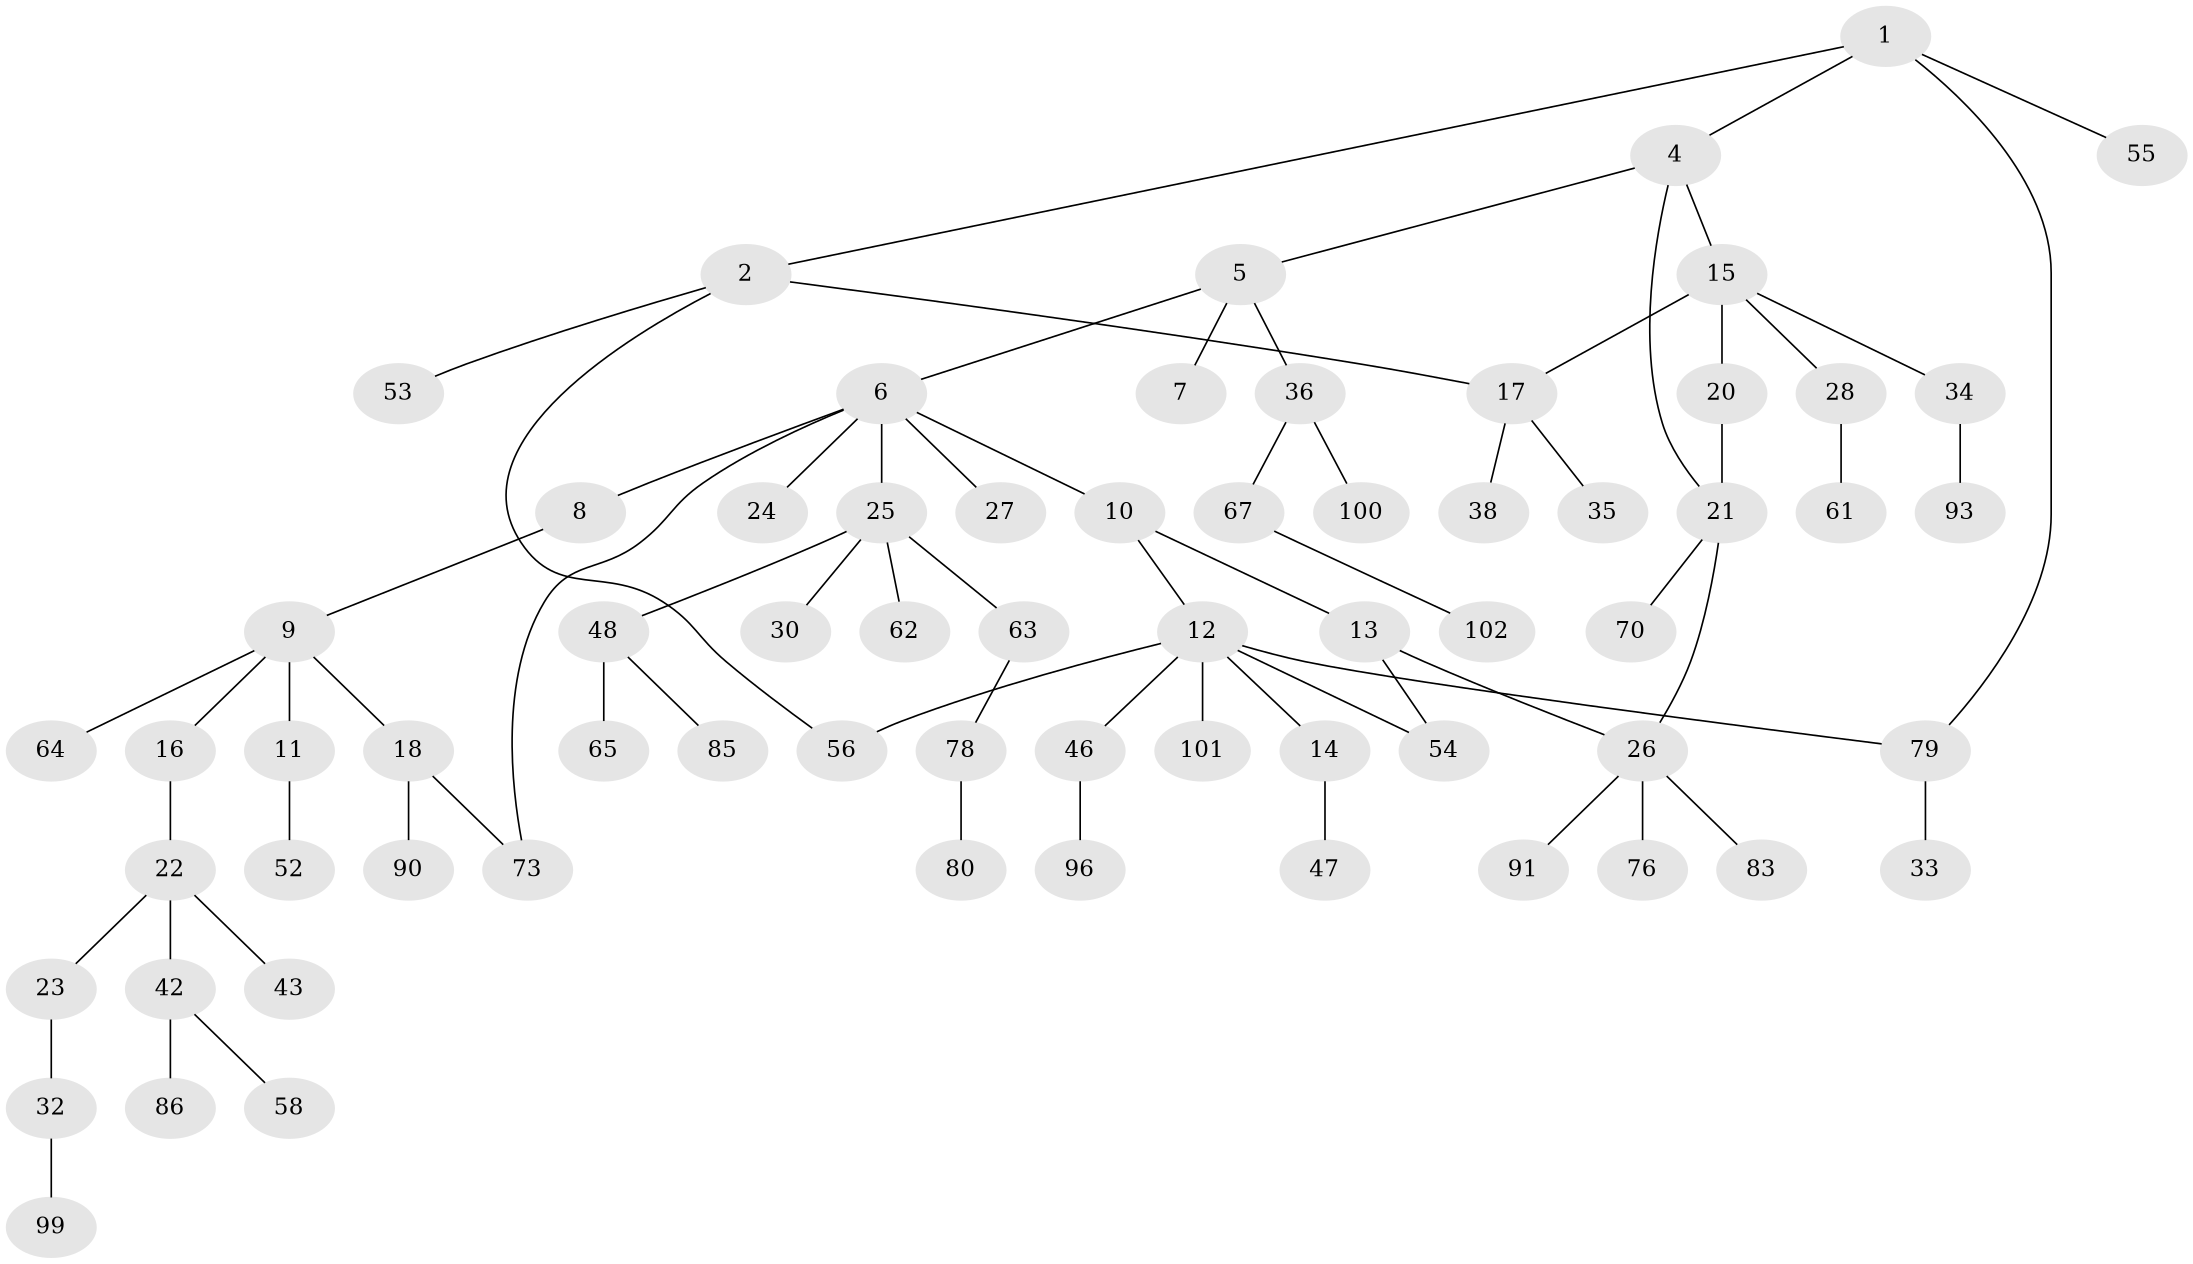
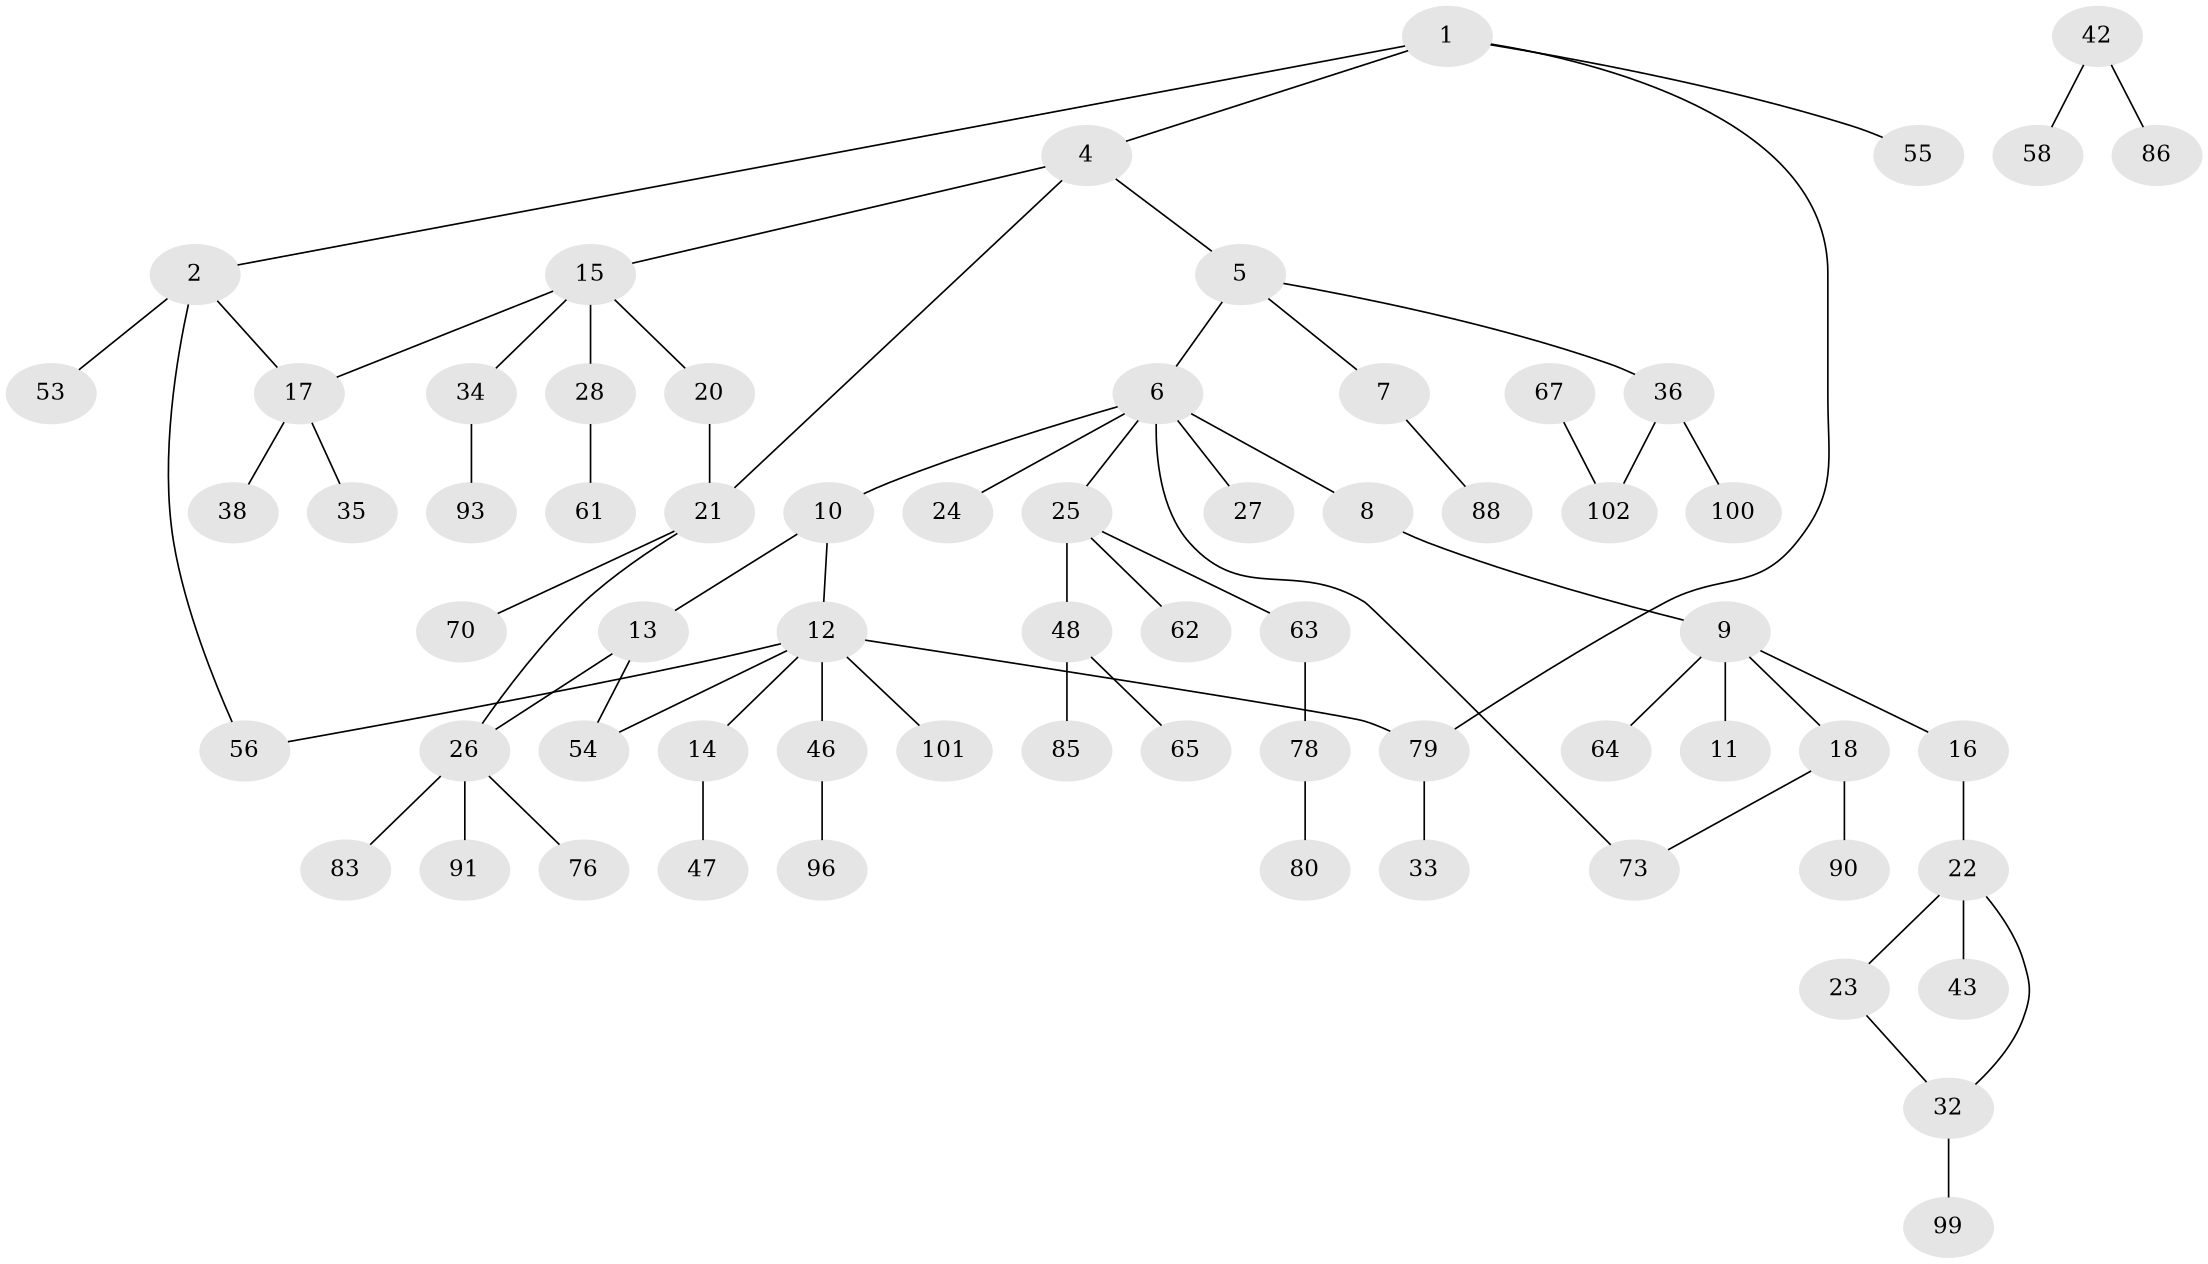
edge "36" -- "67": now "36" -- "102"
node "88": added
node "30": removed
node "52": removed
edge "22" -- "42": now "22" -- "32"
